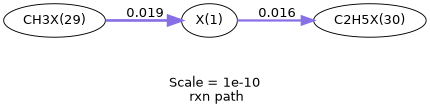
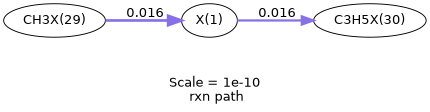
edge "CH3X(29)" -> "X(1)": label " 0.019" -> " 0.016"
node "C2H5X(30)": label "C2H5X(30)" -> "C3H5X(30)"
